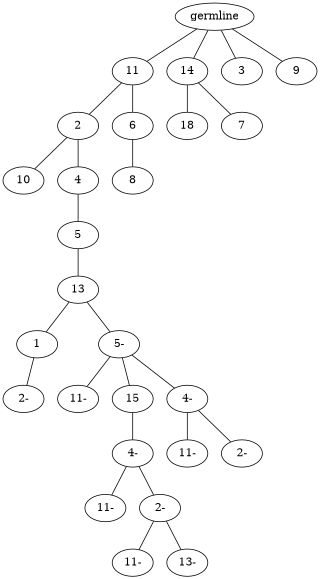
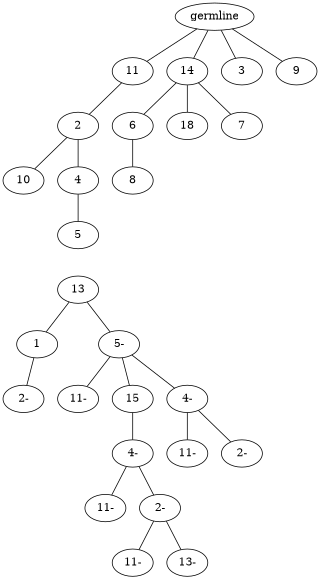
edge "11" -- "6": now "14" -- "6"
edge "5" -- "13": removed
